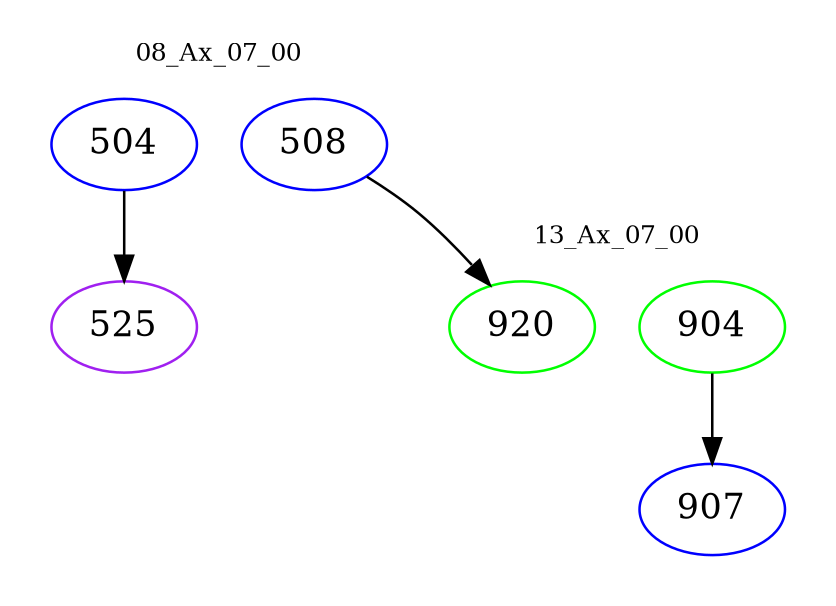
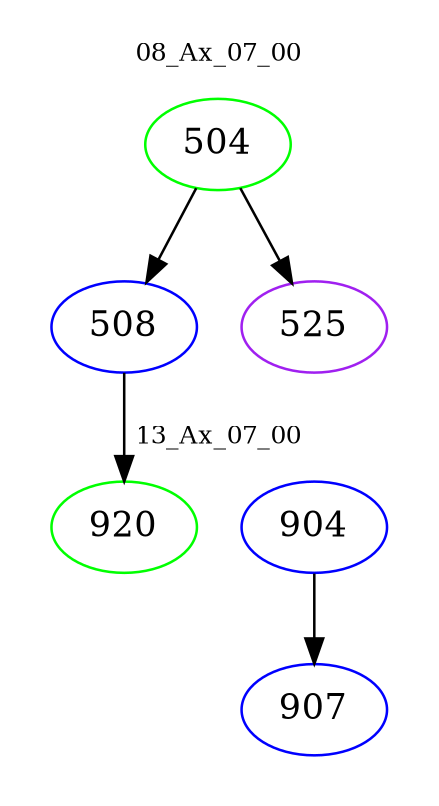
node "504": color blue -> green
edge "504" -> "508": added
node "904": color green -> blue
